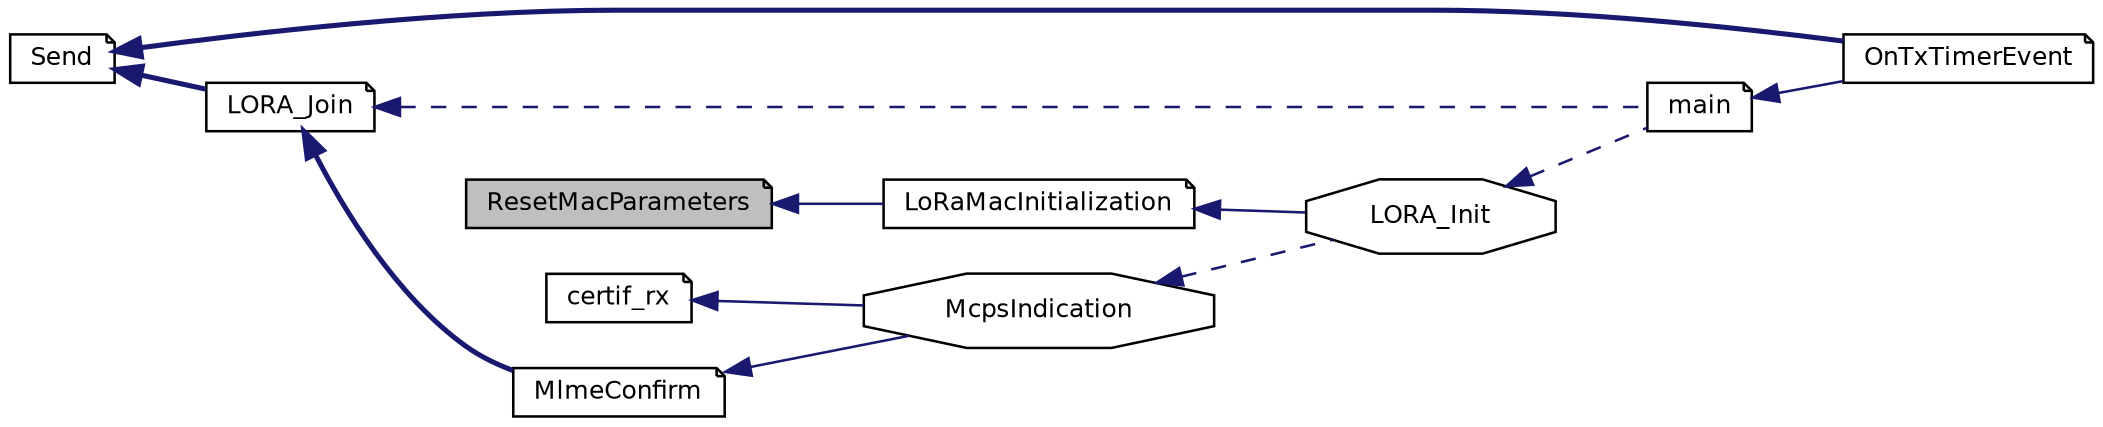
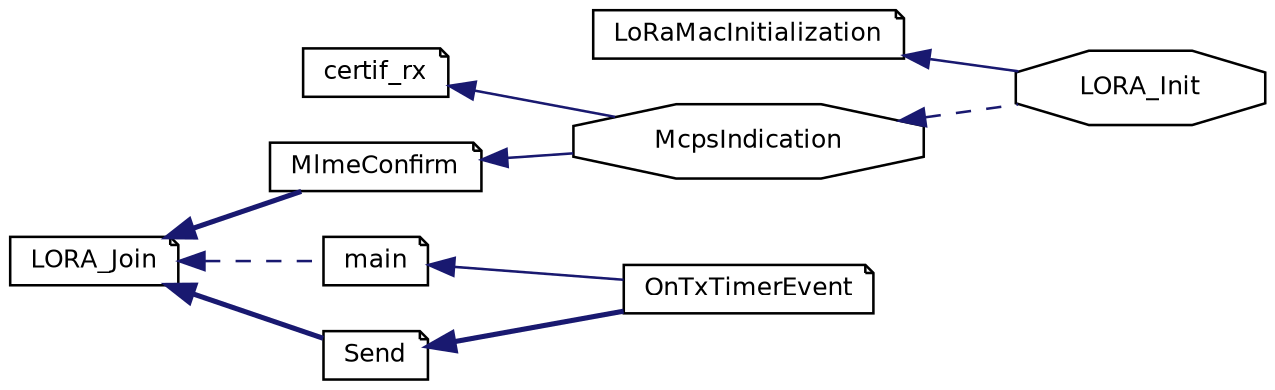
edge "LORA_Join" -> "Send": reversed
edge "main" -> "LORA_Init": removed
node "ResetMacParameters": removed
